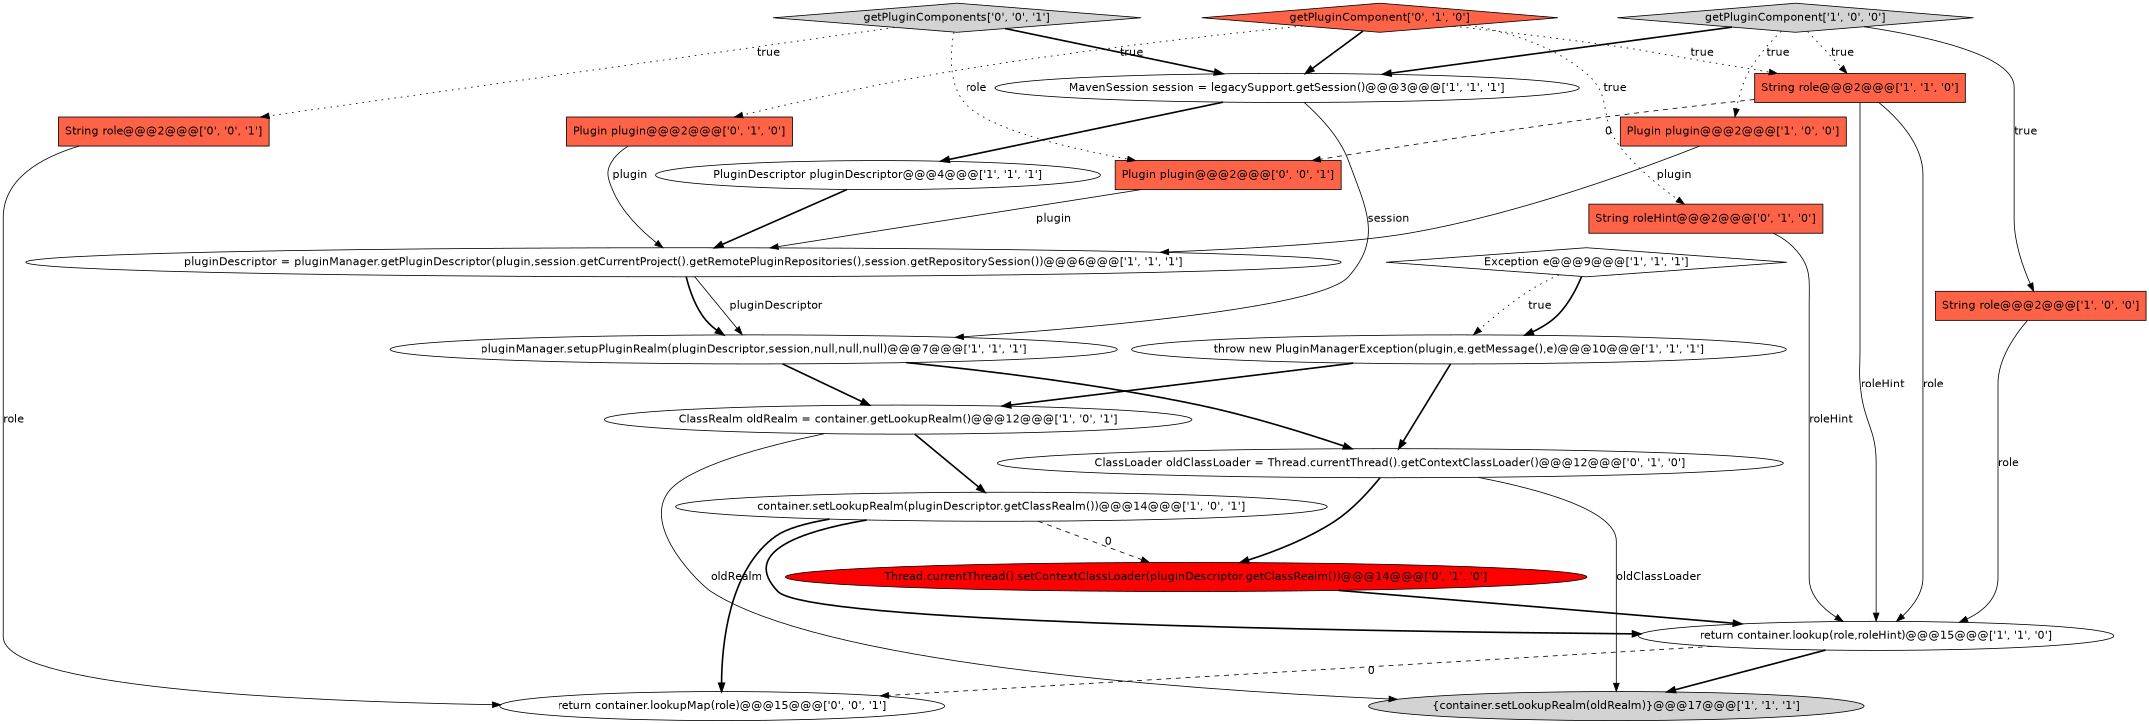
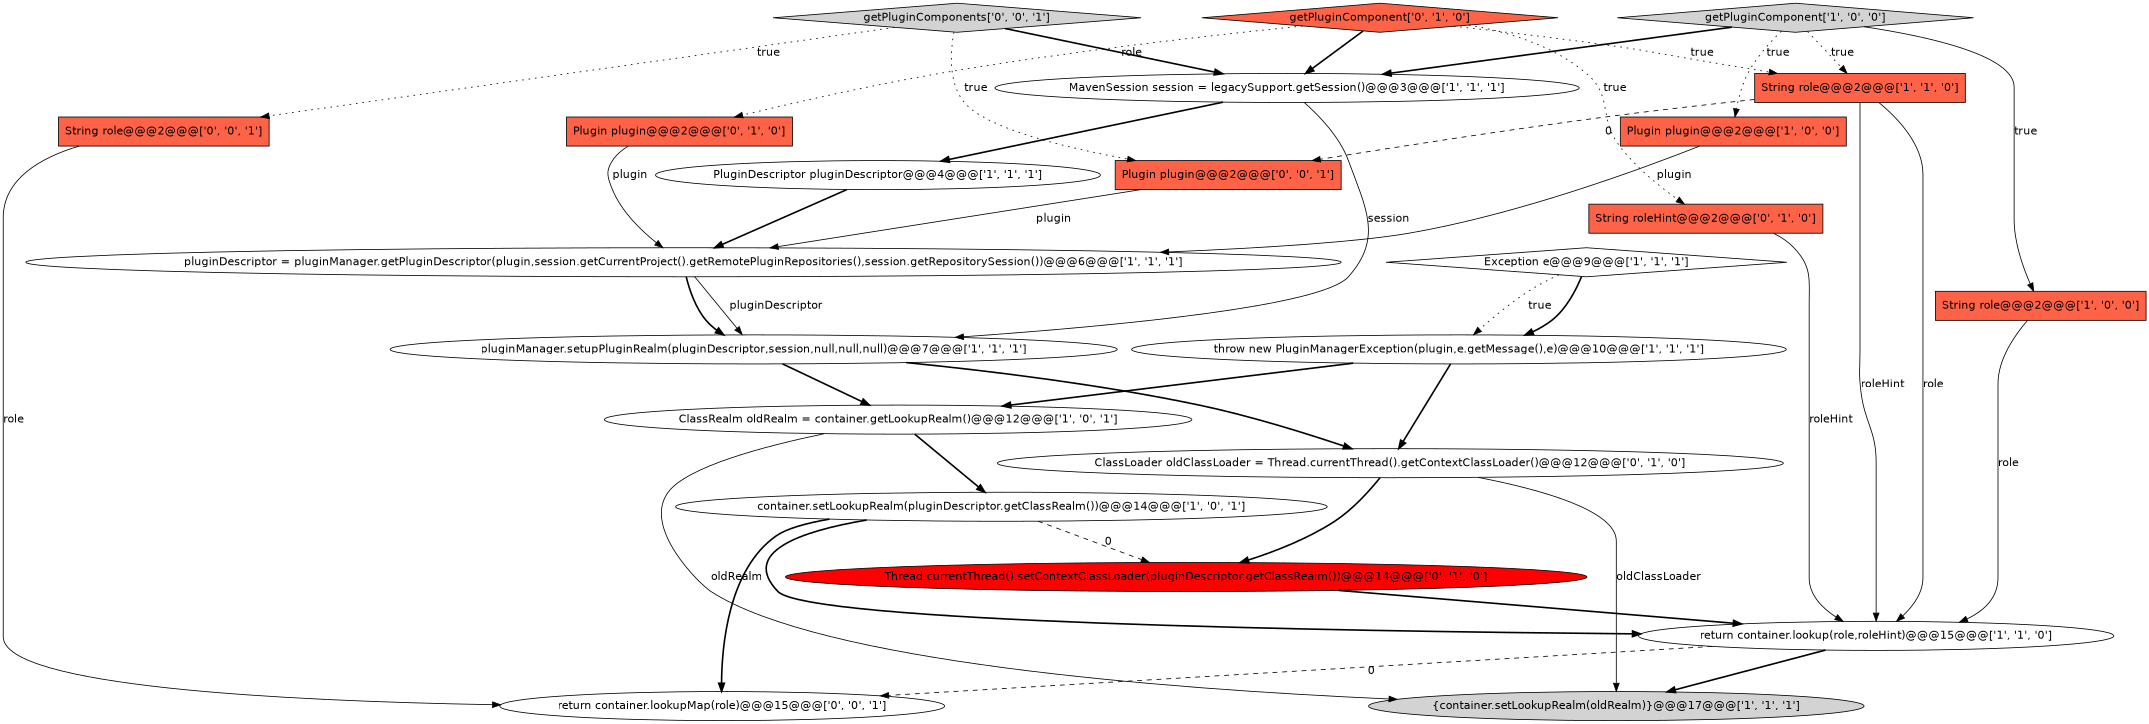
edge "getPluginComponent['0', '1', '0']" -> "Plugin plugin@@@2@@@['0', '1', '0']": label "true" -> "role"
edge "getPluginComponents['0', '0', '1']" -> "Plugin plugin@@@2@@@['0', '0', '1']": label "role" -> "true"
